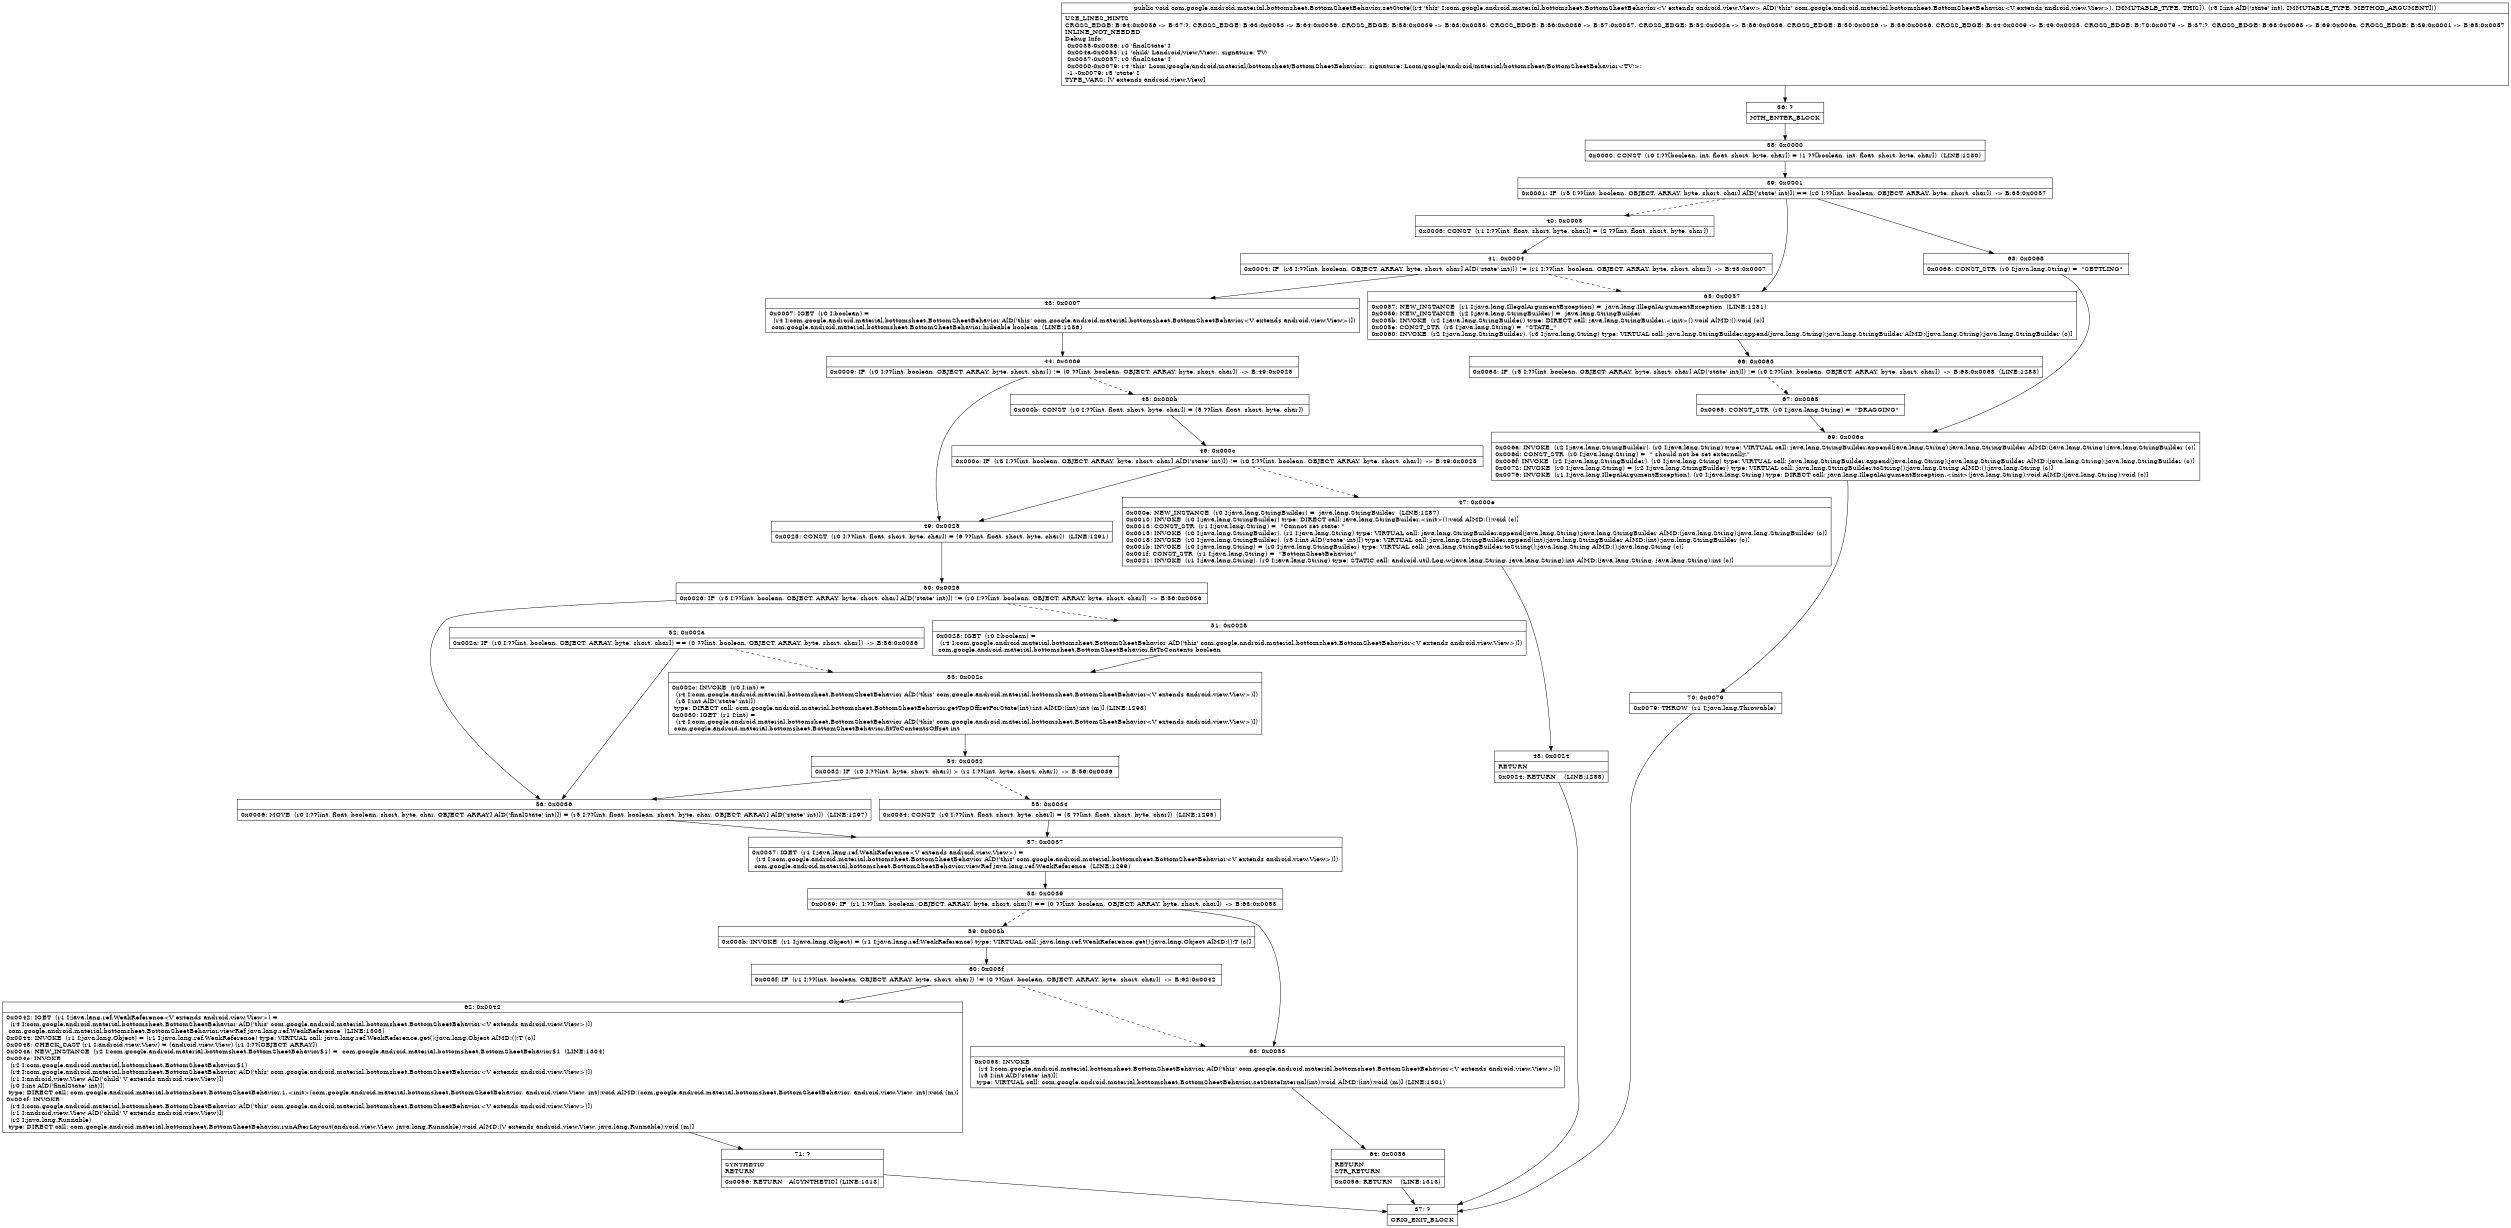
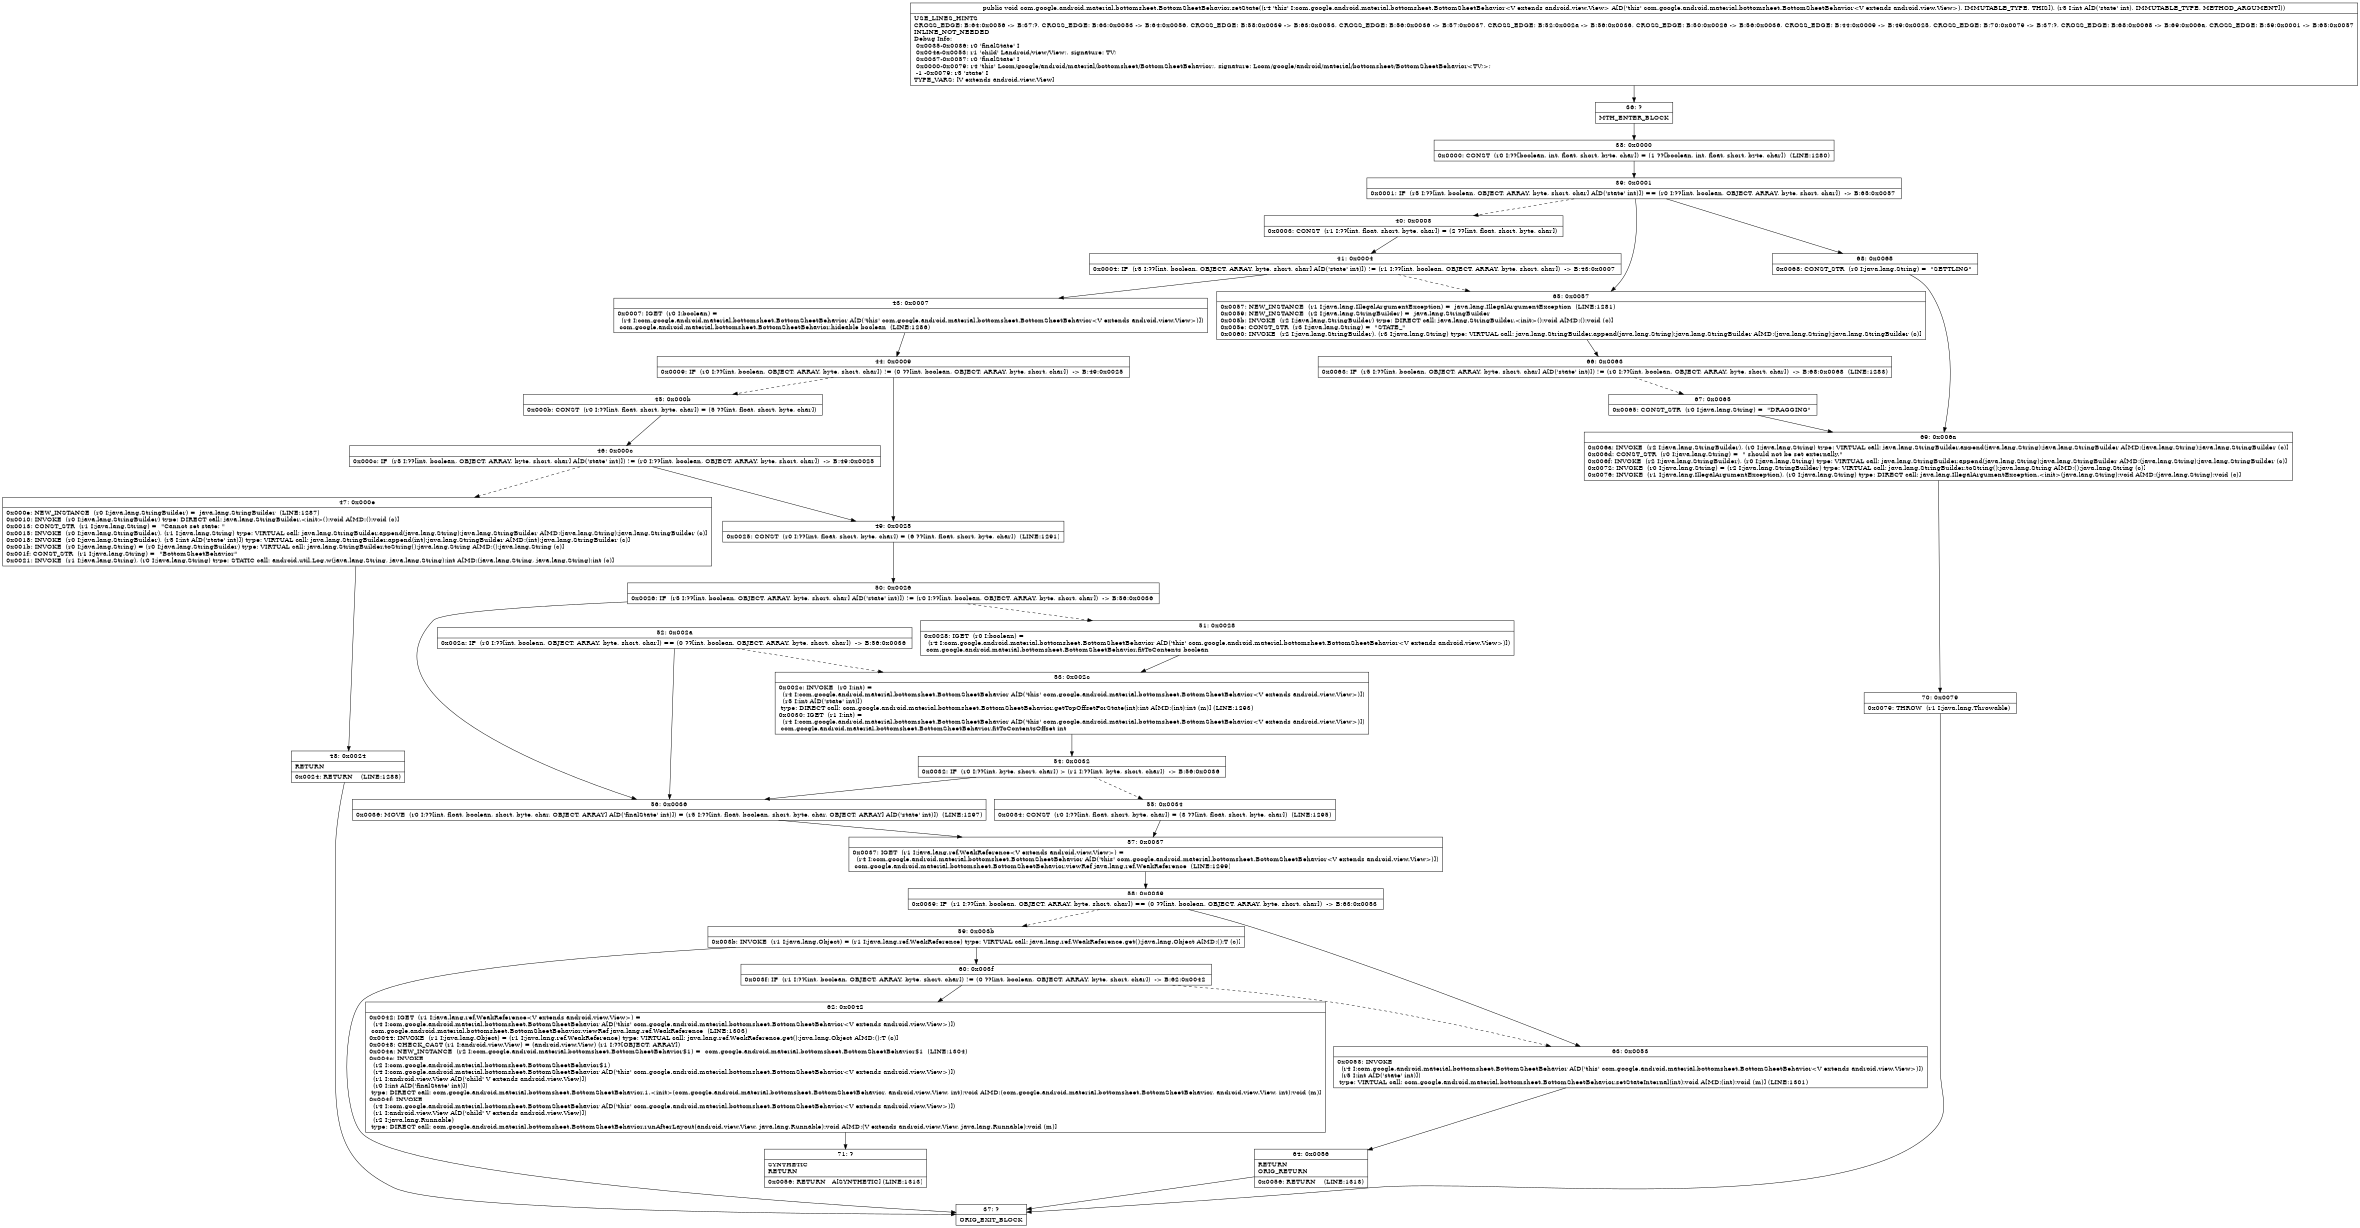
node "64: 0x0056": text "STR_RETURN" -> "ORIG_RETURN"
edge "71: ?" -> "37: ?": now "59: 0x003b" -> "37: ?"
